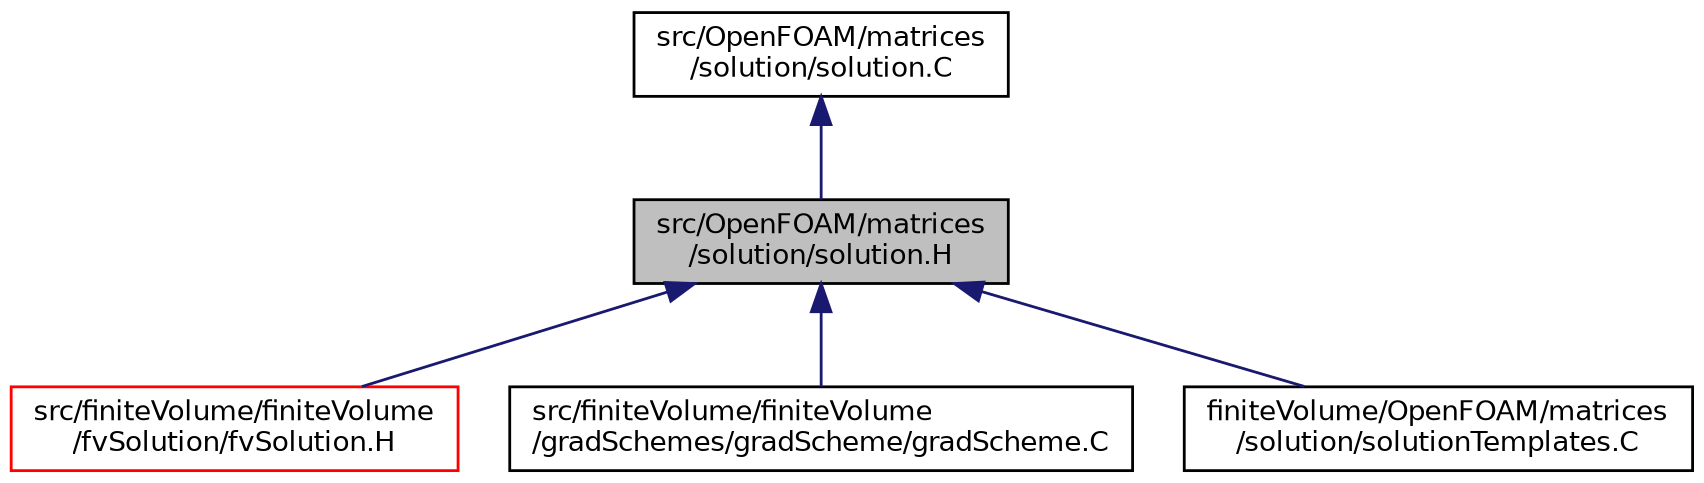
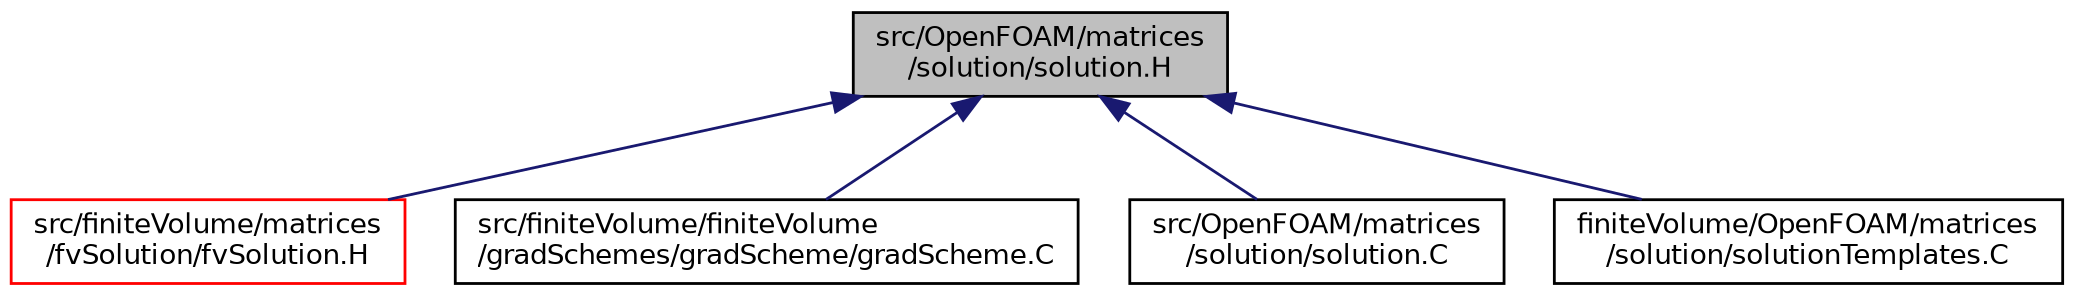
edge "src/OpenFOAM/matrices /solution/solution.H" -> "src/OpenFOAM/matrices /solution/solution.C": reversed
node "src/finiteVolume/finiteVolume /fvSolution/fvSolution.H": label "src/finiteVolume/finiteVolume /fvSolution/fvSolution.H" -> "src/finiteVolume/matrices /fvSolution/fvSolution.H"
